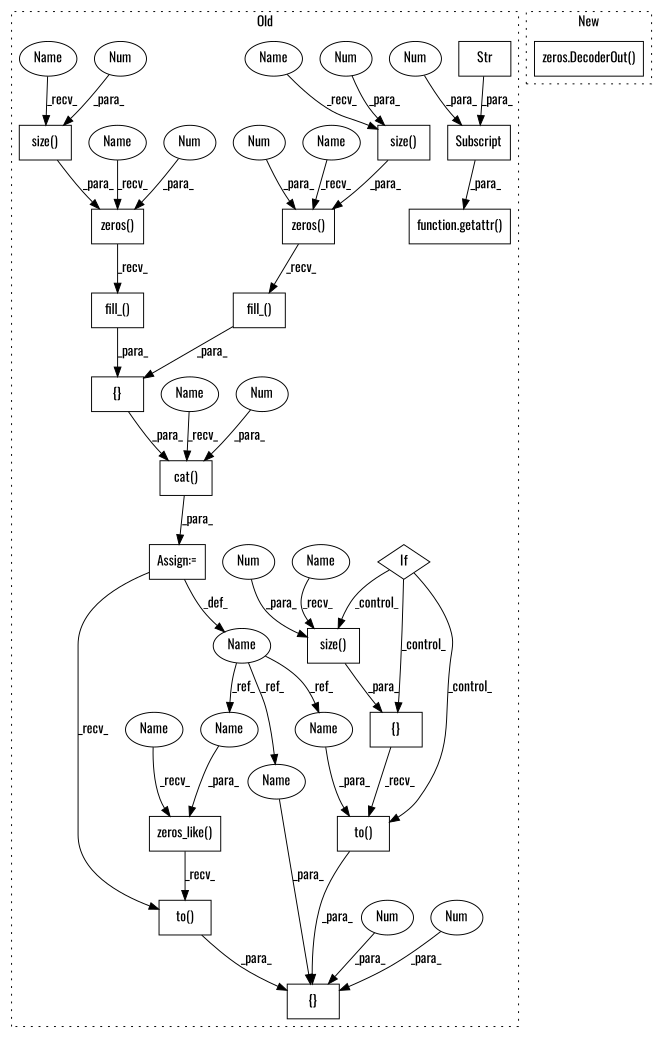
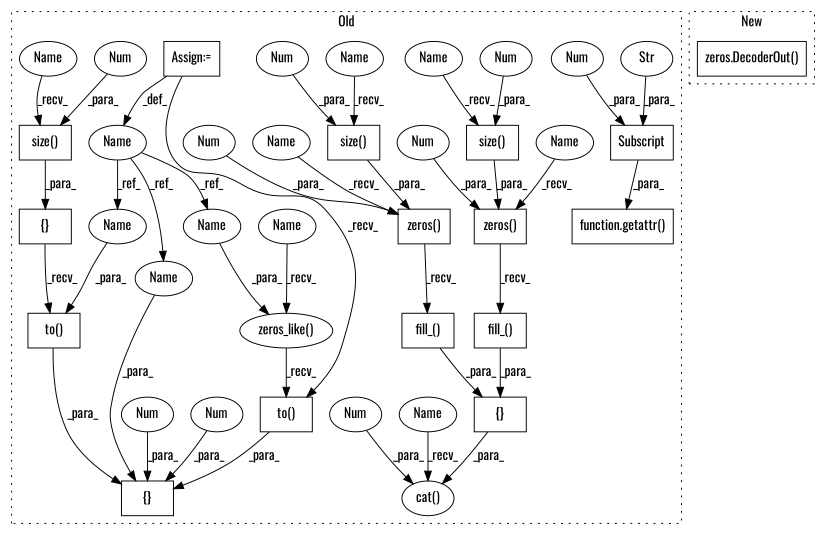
node "Str": shape box -> ellipse
node "cat()": shape box -> ellipse
edge "cat()" -> "Assign:=": removed, label "_para_"
node "If": removed
node "zeros_like()": shape box -> ellipse
